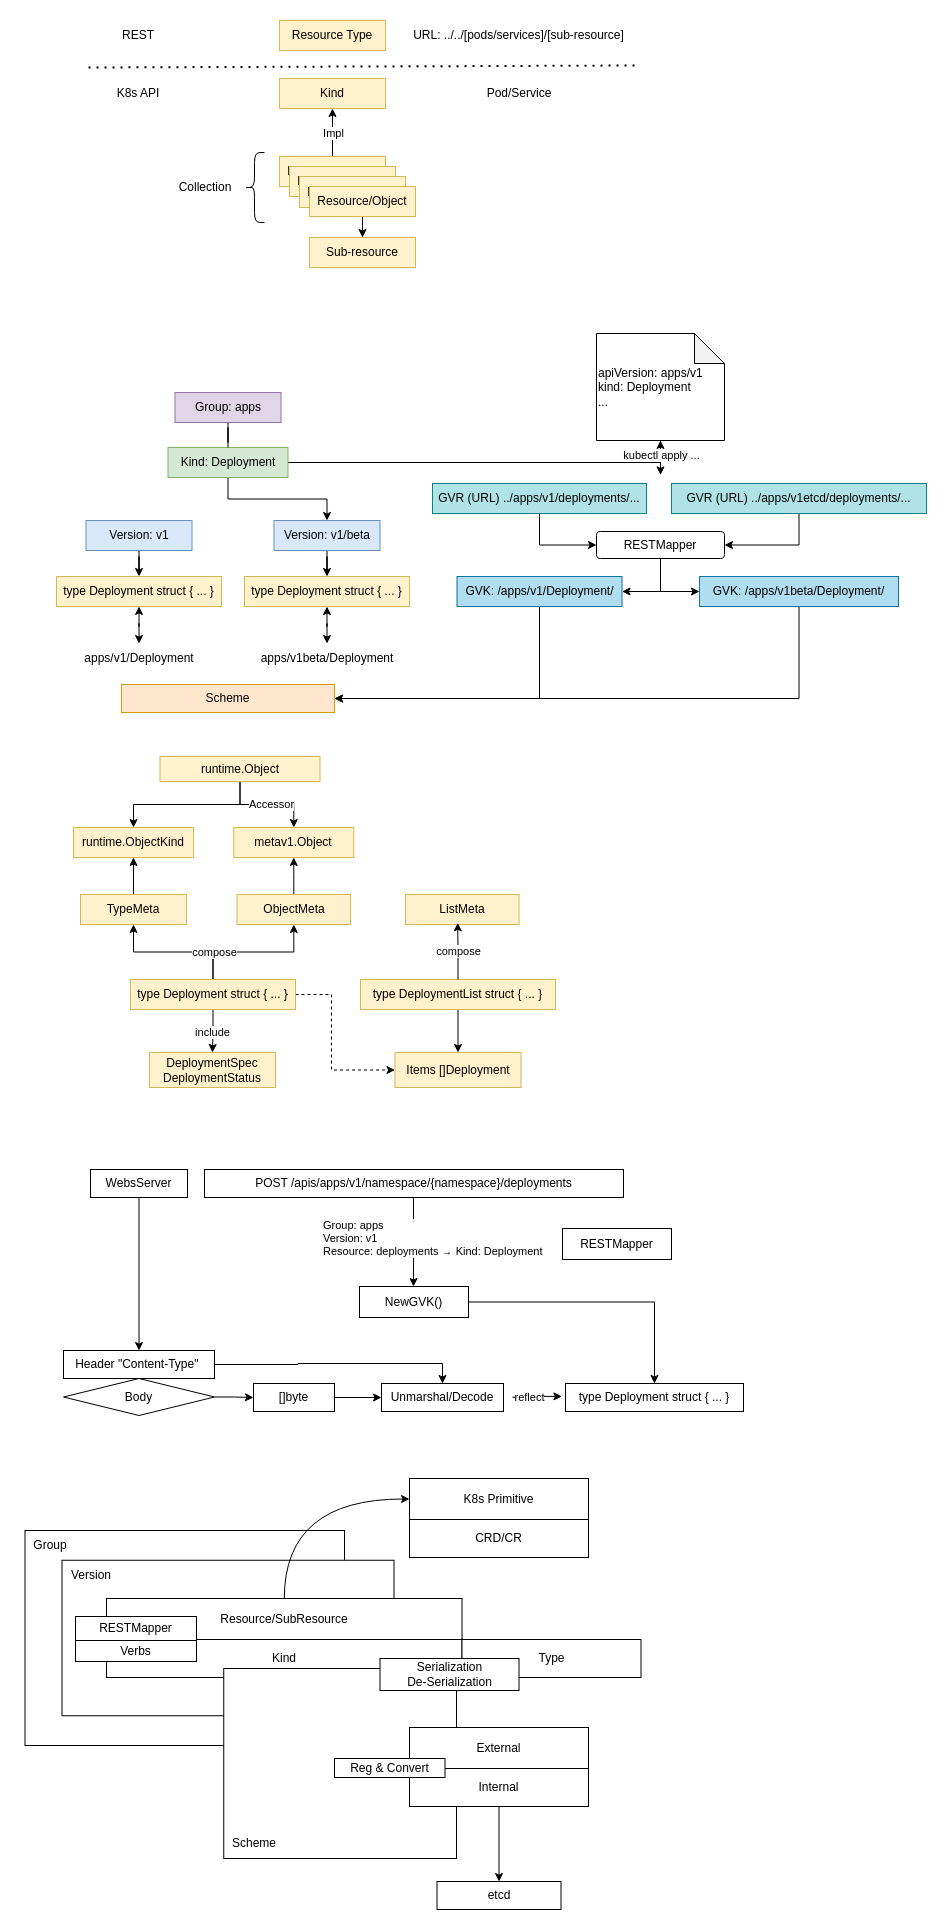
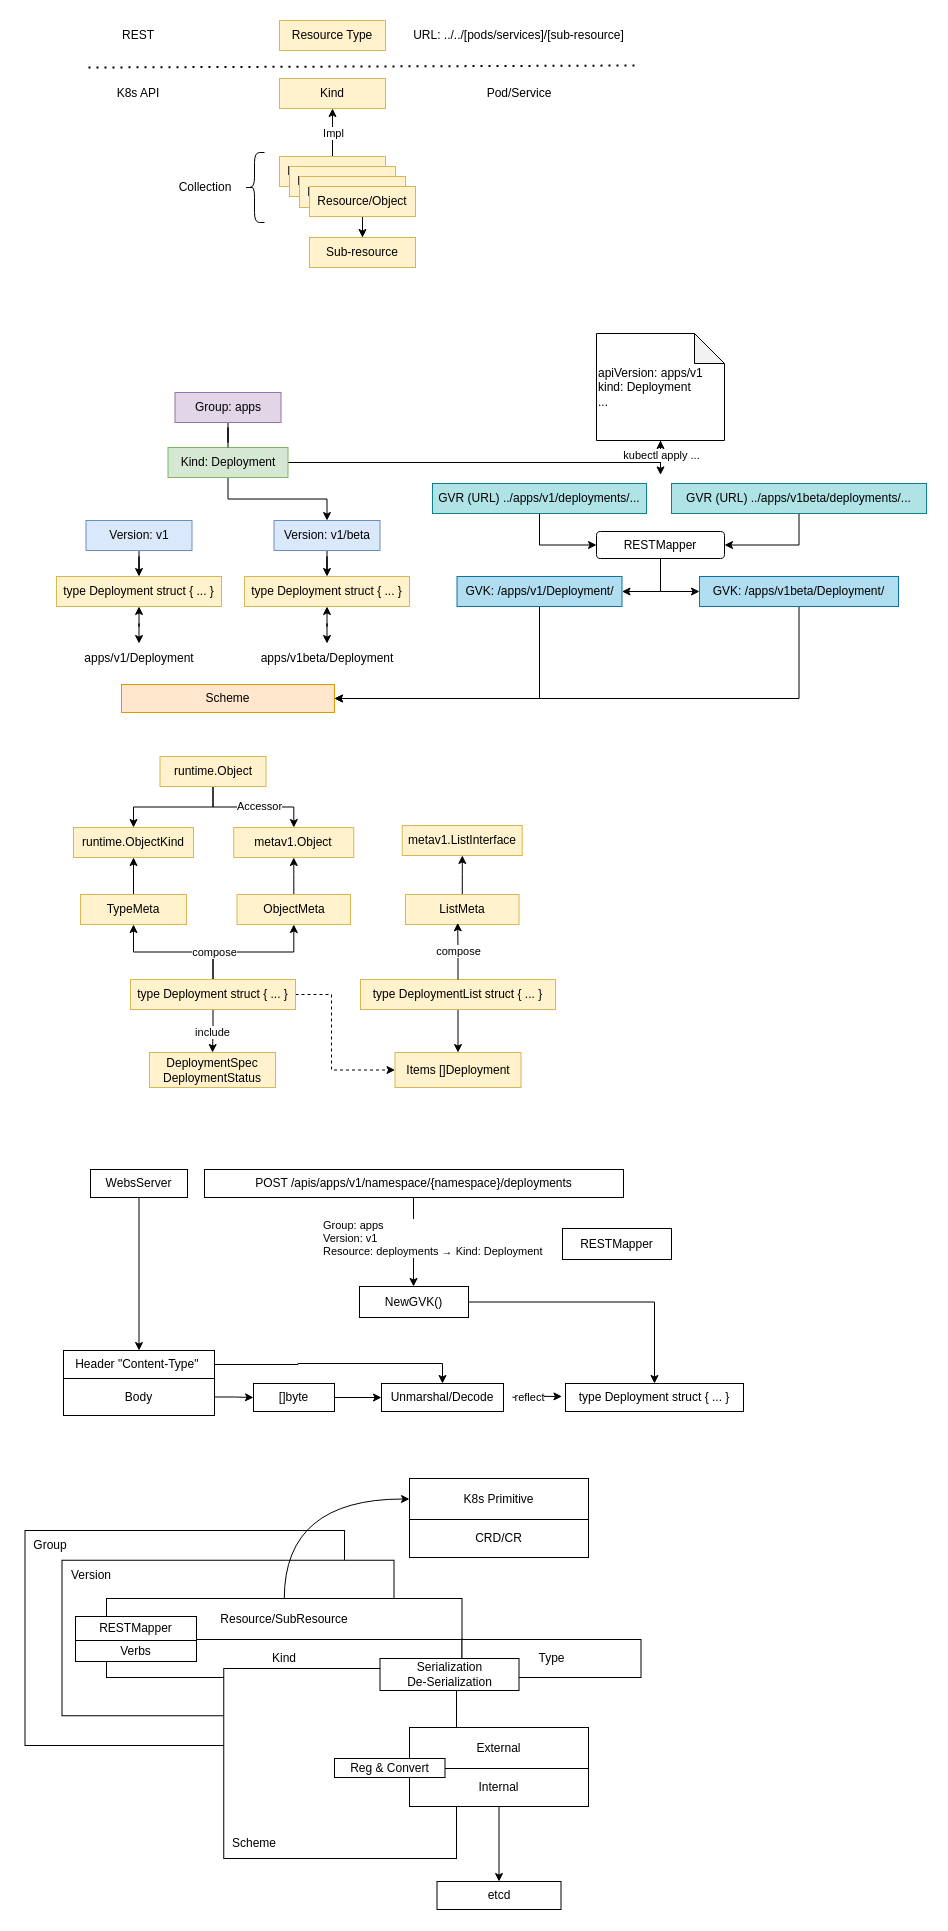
node "GVR (URL) ../apps/v1etcd/deployments/...": label "GVR (URL) ../apps/v1etcd/deployments/..." -> "GVR (URL) ../apps/v1beta/deployments/..."
node "runtime.Object": size 160x25 -> 106x30
node "metav1.ListInterface": added
edge "ListMeta" -> "metav1.ListInterface": added
node "Body": shape diamond -> rectangle
